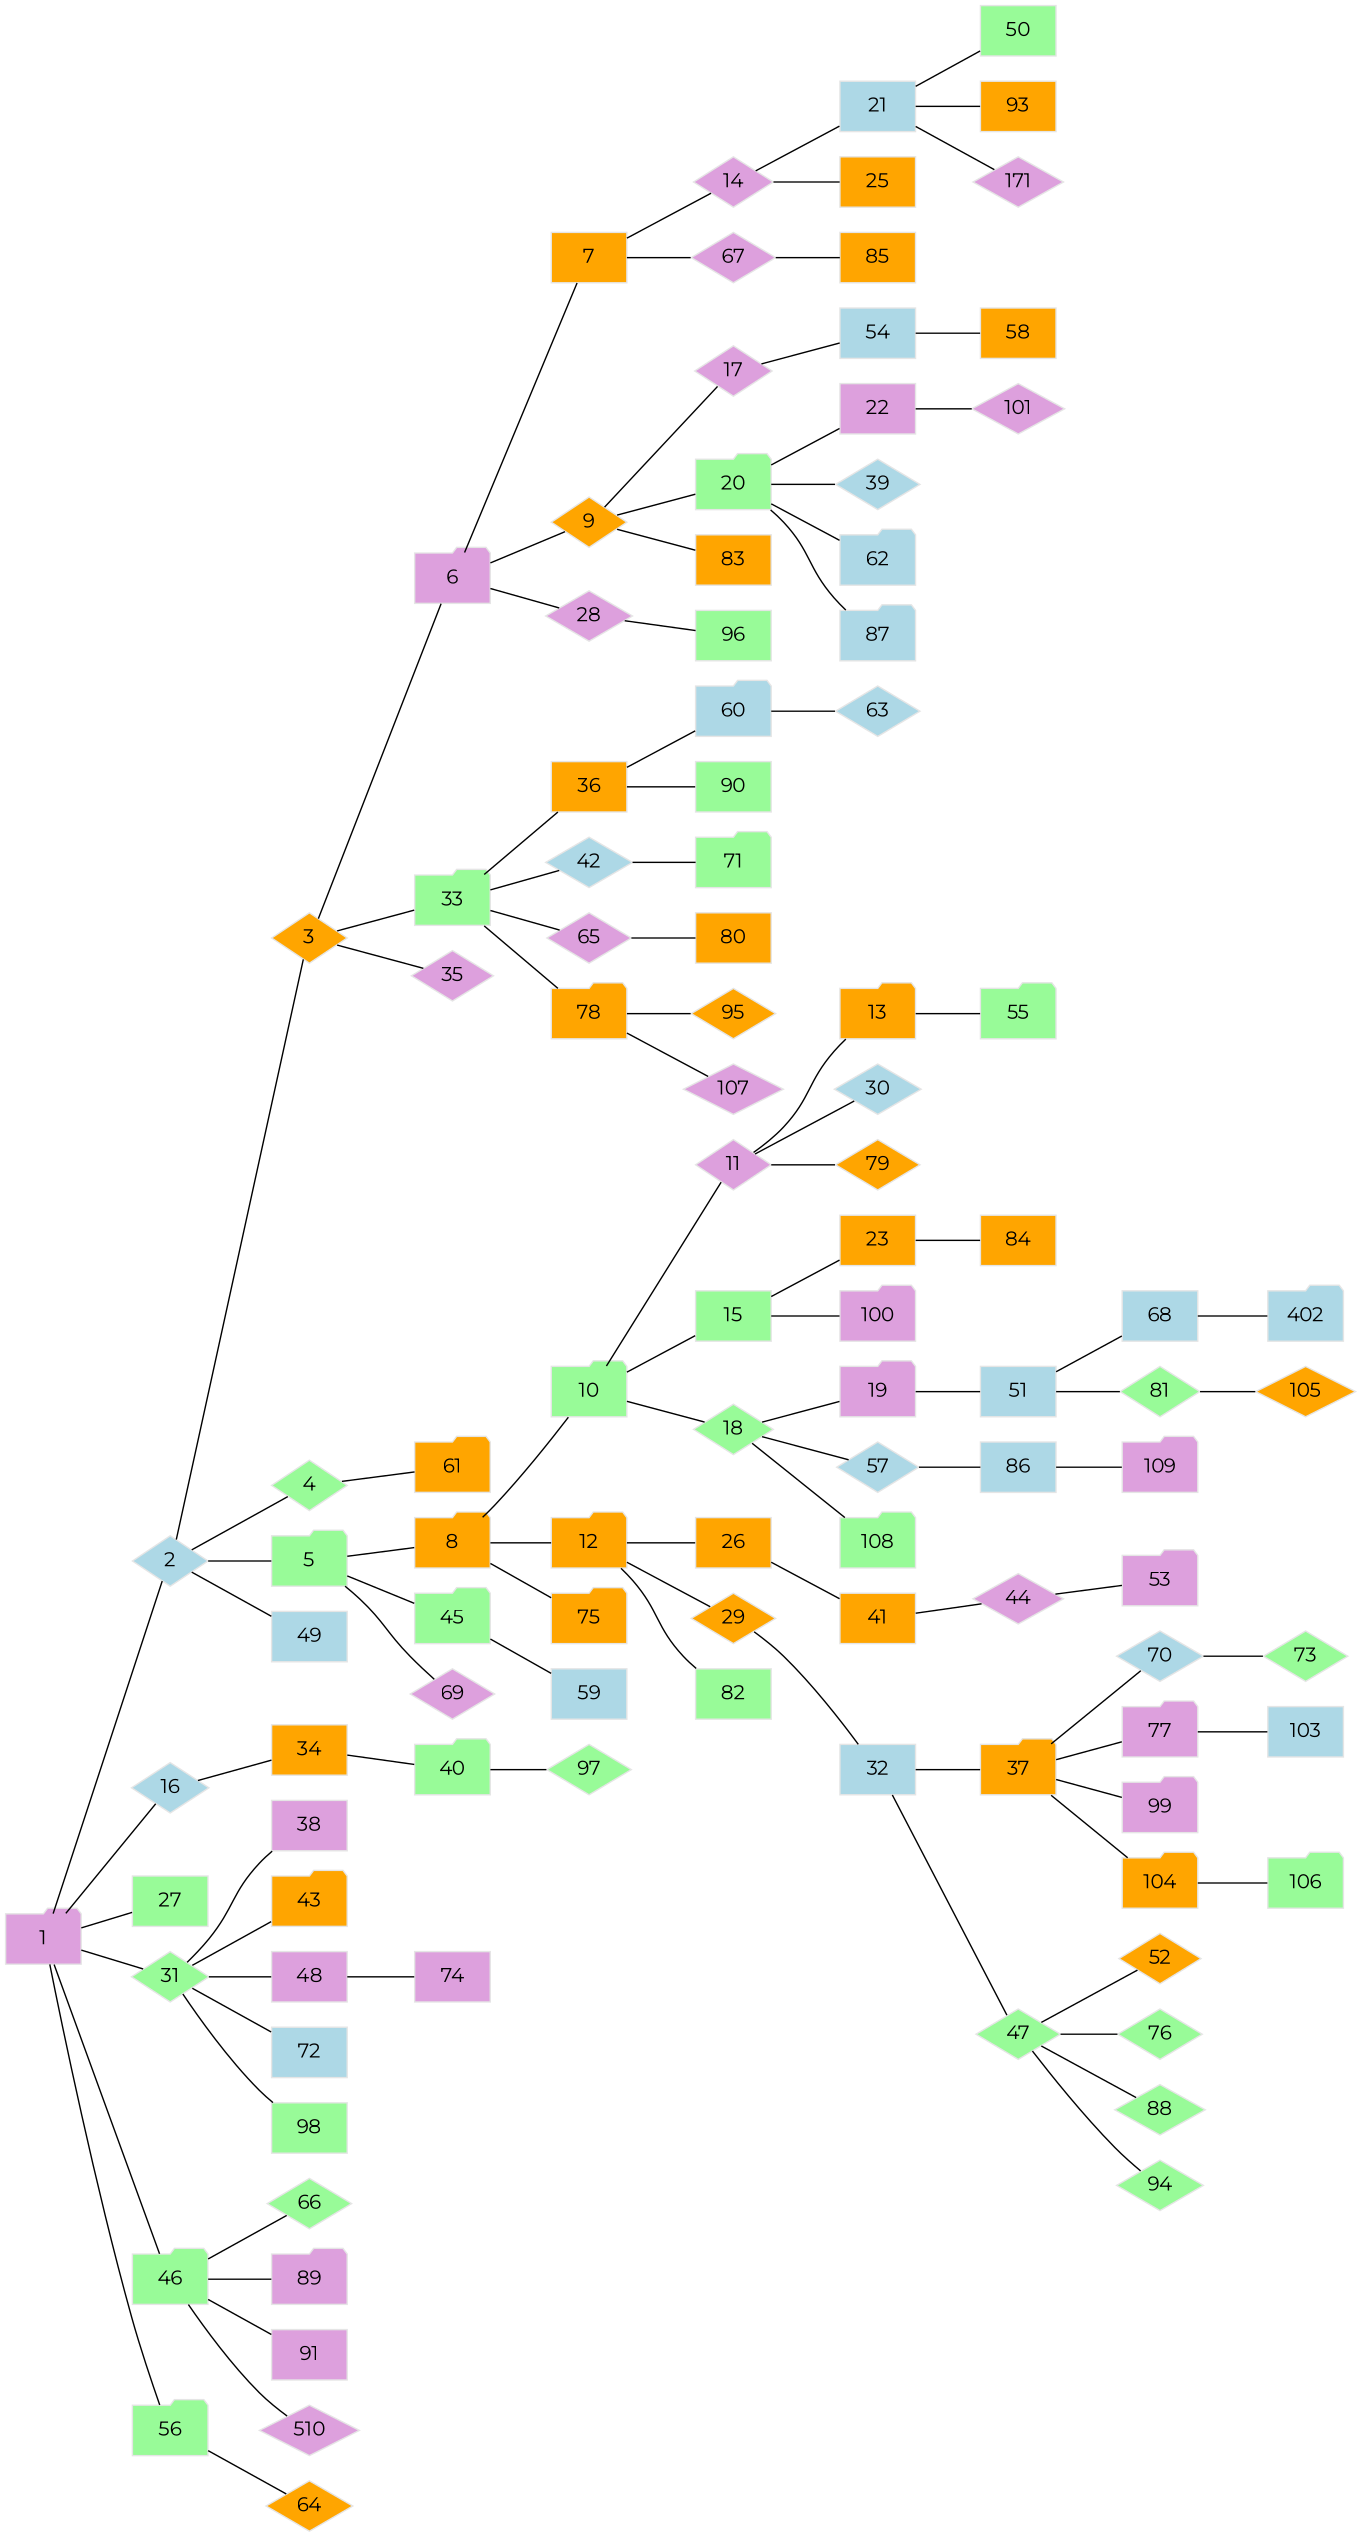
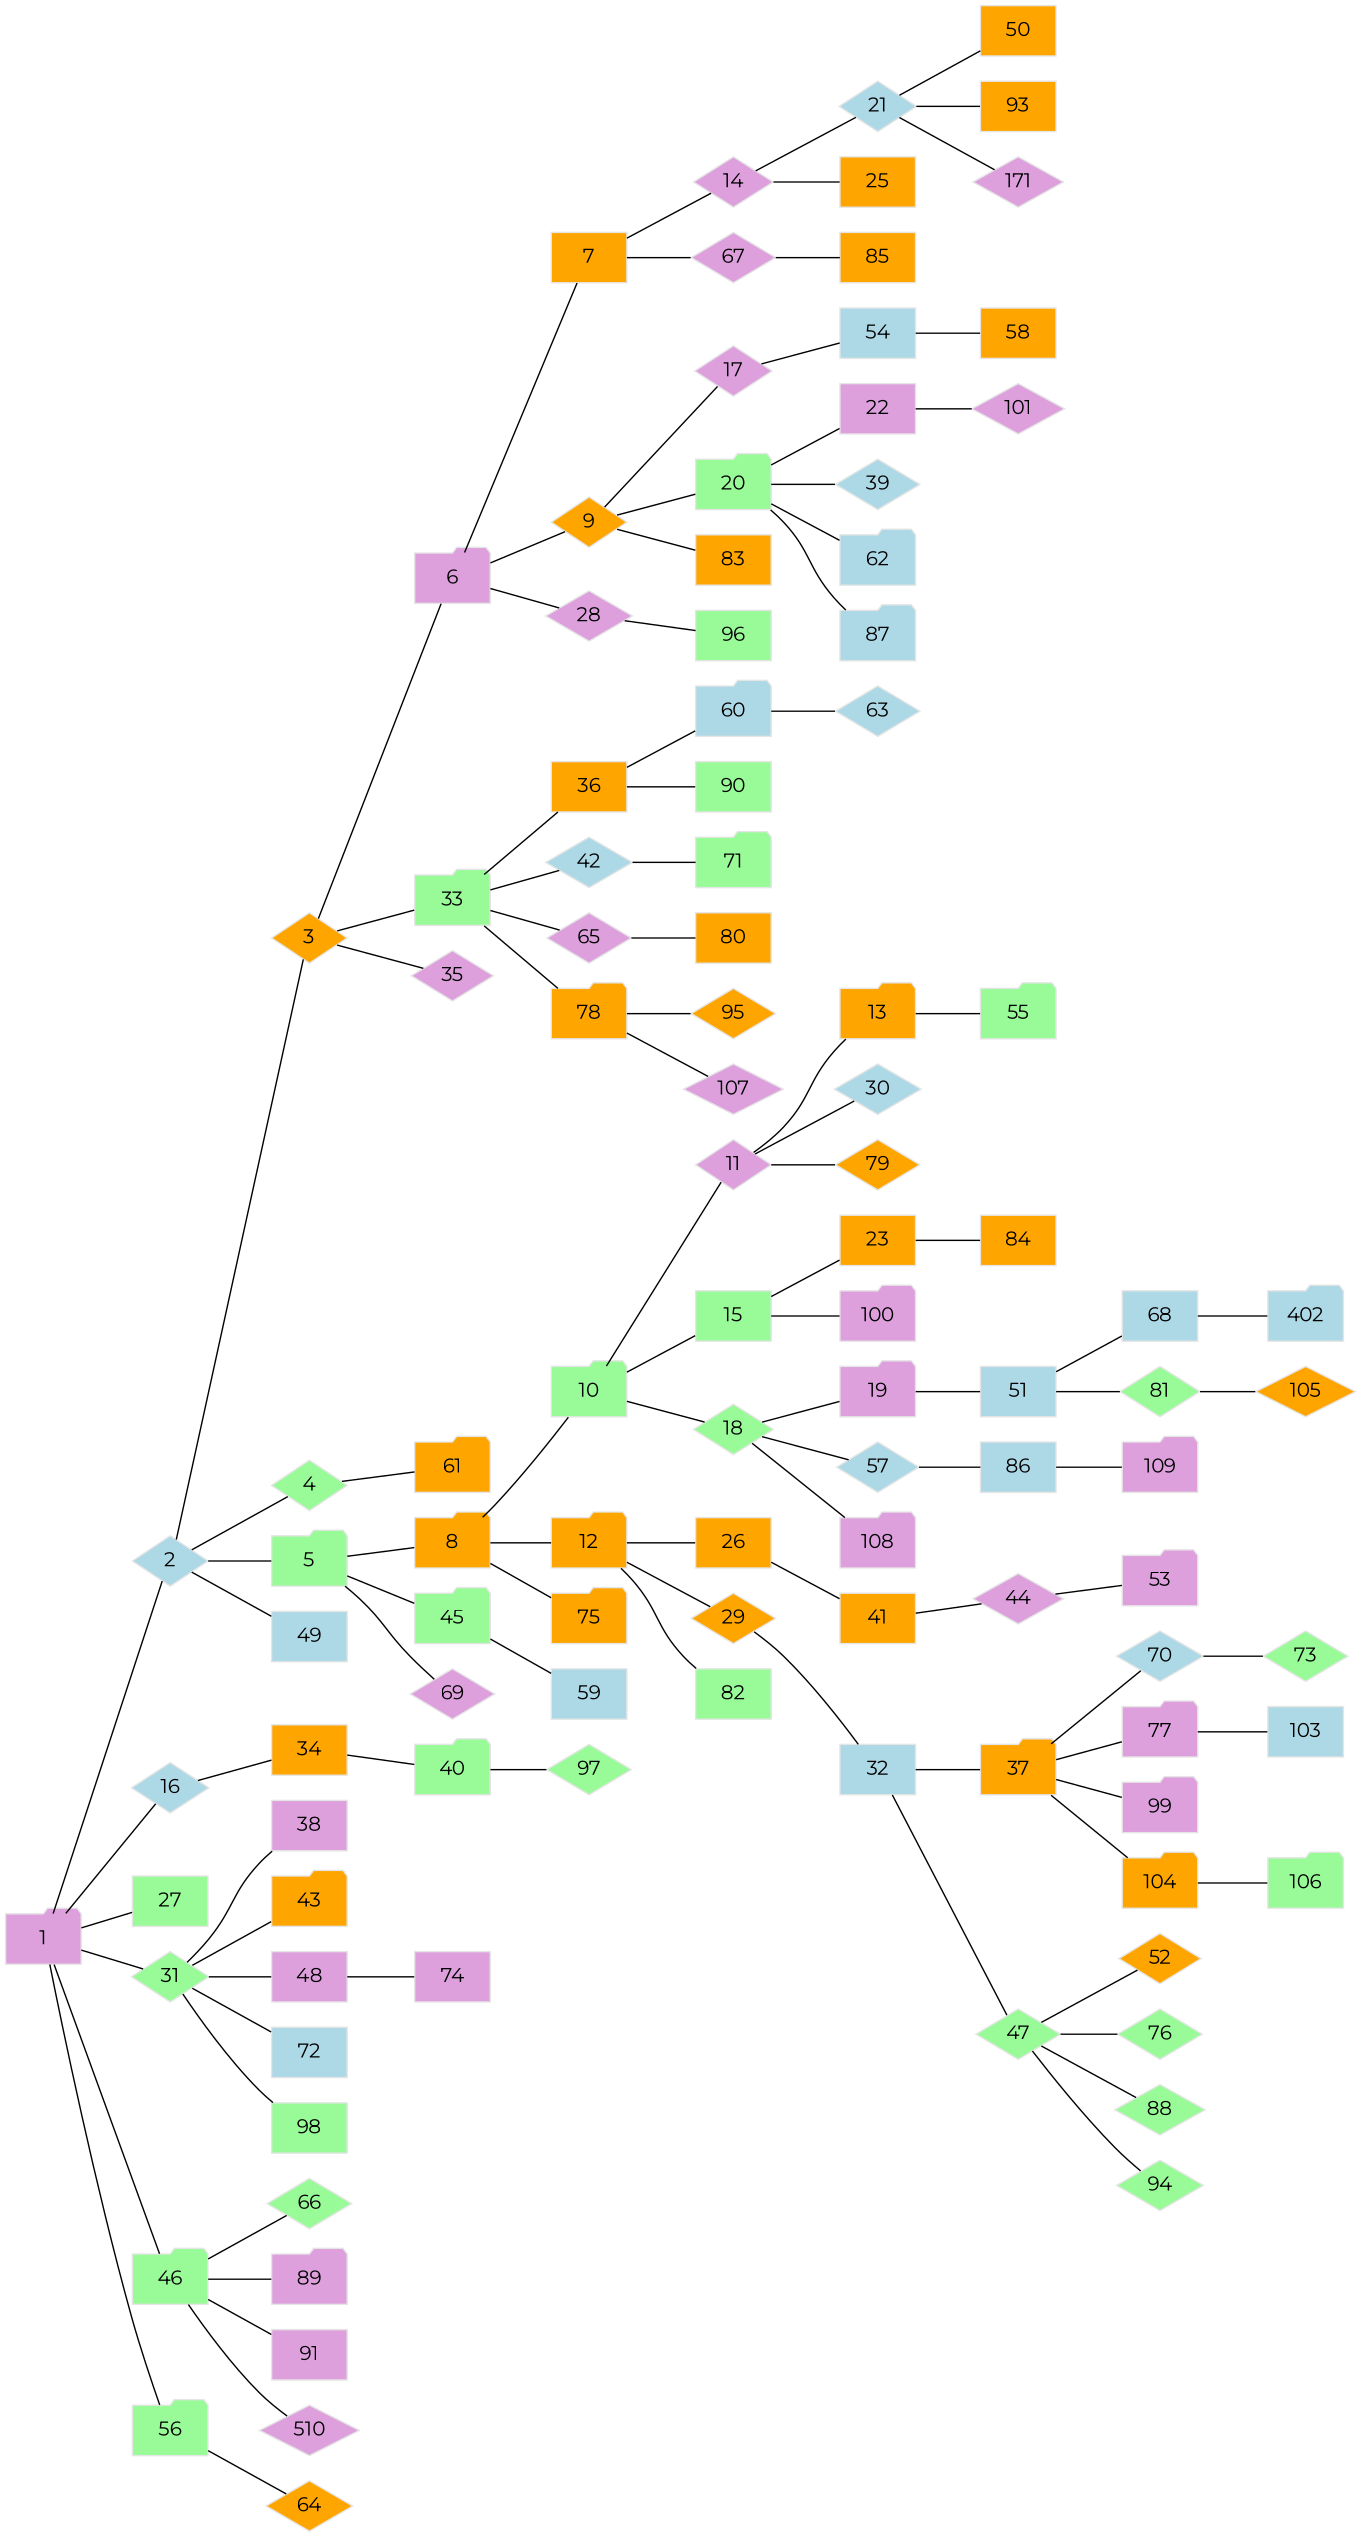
node "50": fillcolor palegreen -> orange
node "21": shape box -> diamond
node "108": fillcolor palegreen -> plum
